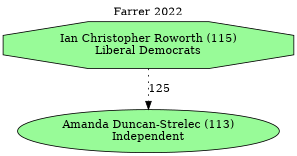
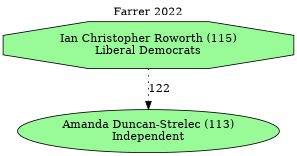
edge "Ian Christopher Roworth (115) Liberal Democrats" -> "Amanda Duncan-Strelec (113) Independent": label "125" -> "122"
